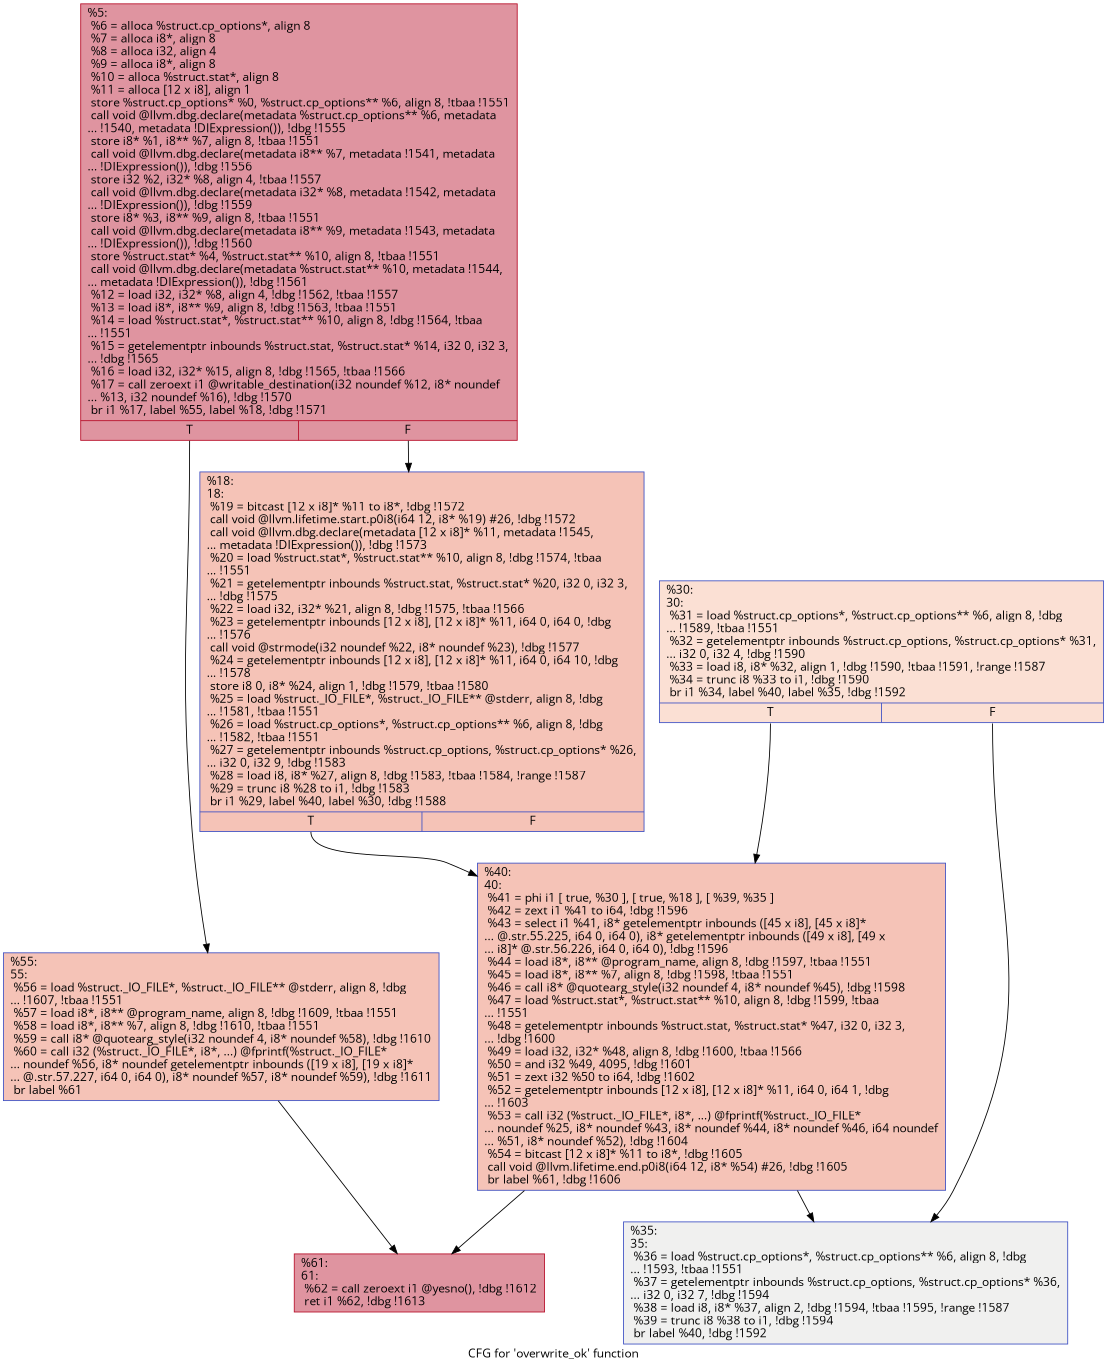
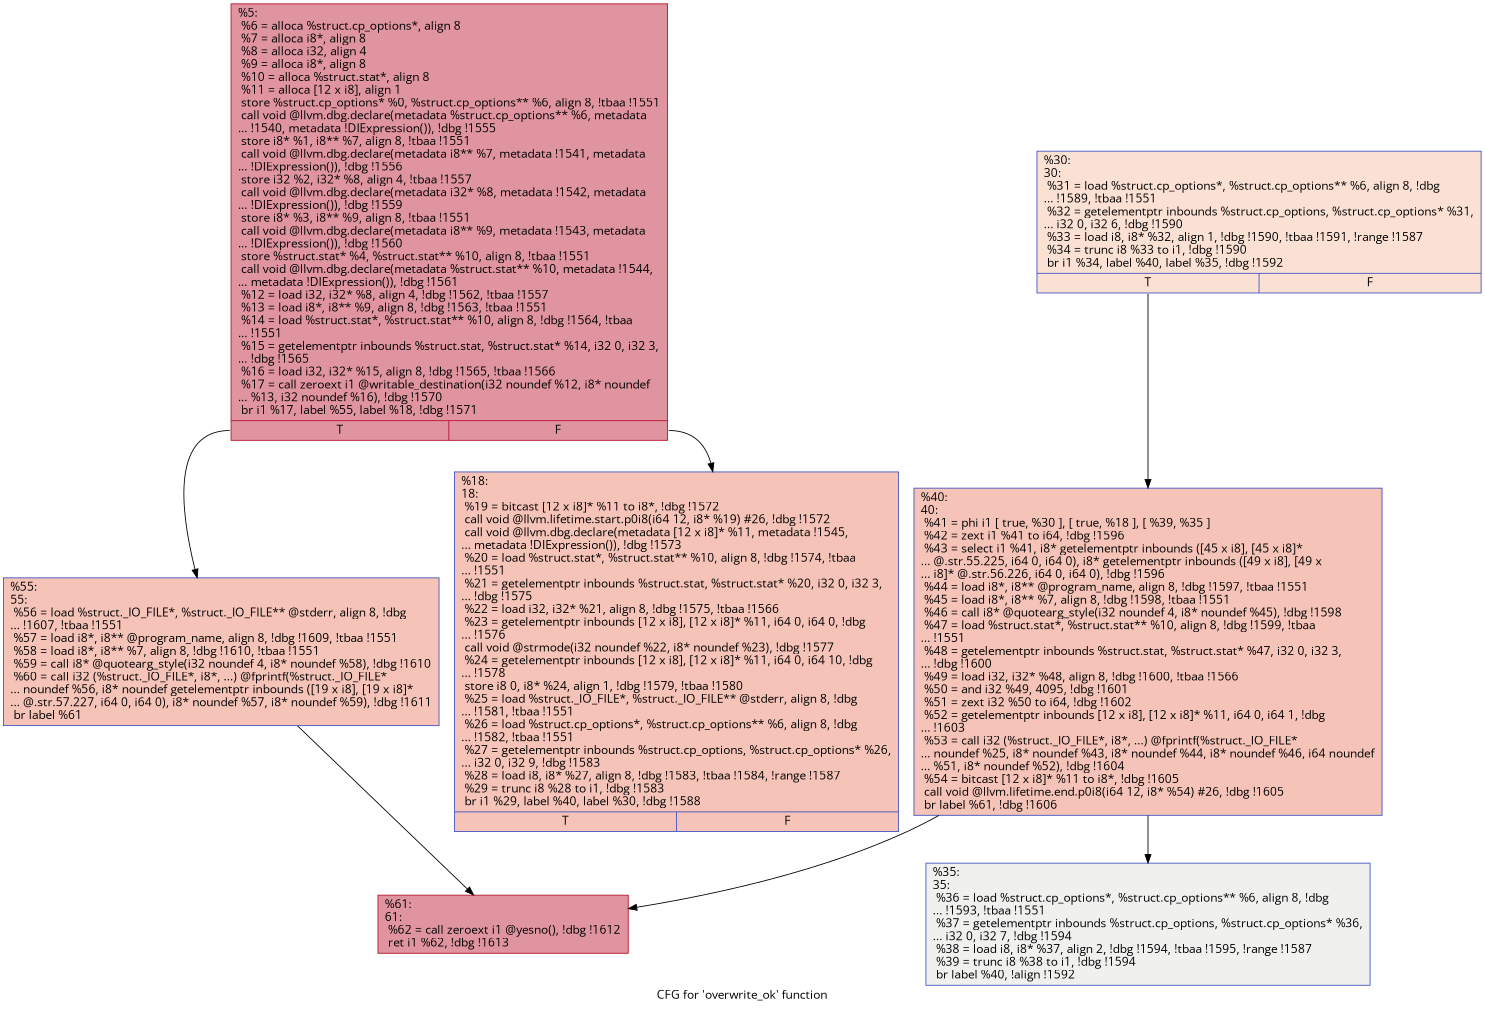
node "%30:": text "... i32 0, i32 4, !dbg !1590" -> "... i32 0, i32 6, !dbg !1590"
edge "%18:" -> "%40:": removed
edge "%30:" -> "%35:": removed
node "%35:": text "br label %40, !dbg !1592" -> "br label %40, !align !1592"
